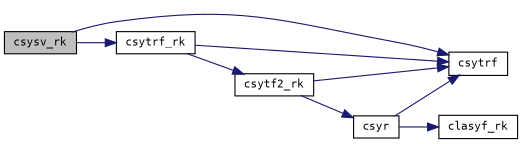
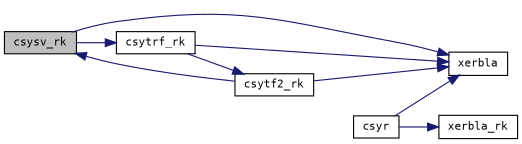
node "csytrf": label "csytrf" -> "xerbla"
edge "csytf2_rk" -> "csyr": now "csytf2_rk" -> "csysv_rk"
node "clasyf_rk": label "clasyf_rk" -> "xerbla_rk"
